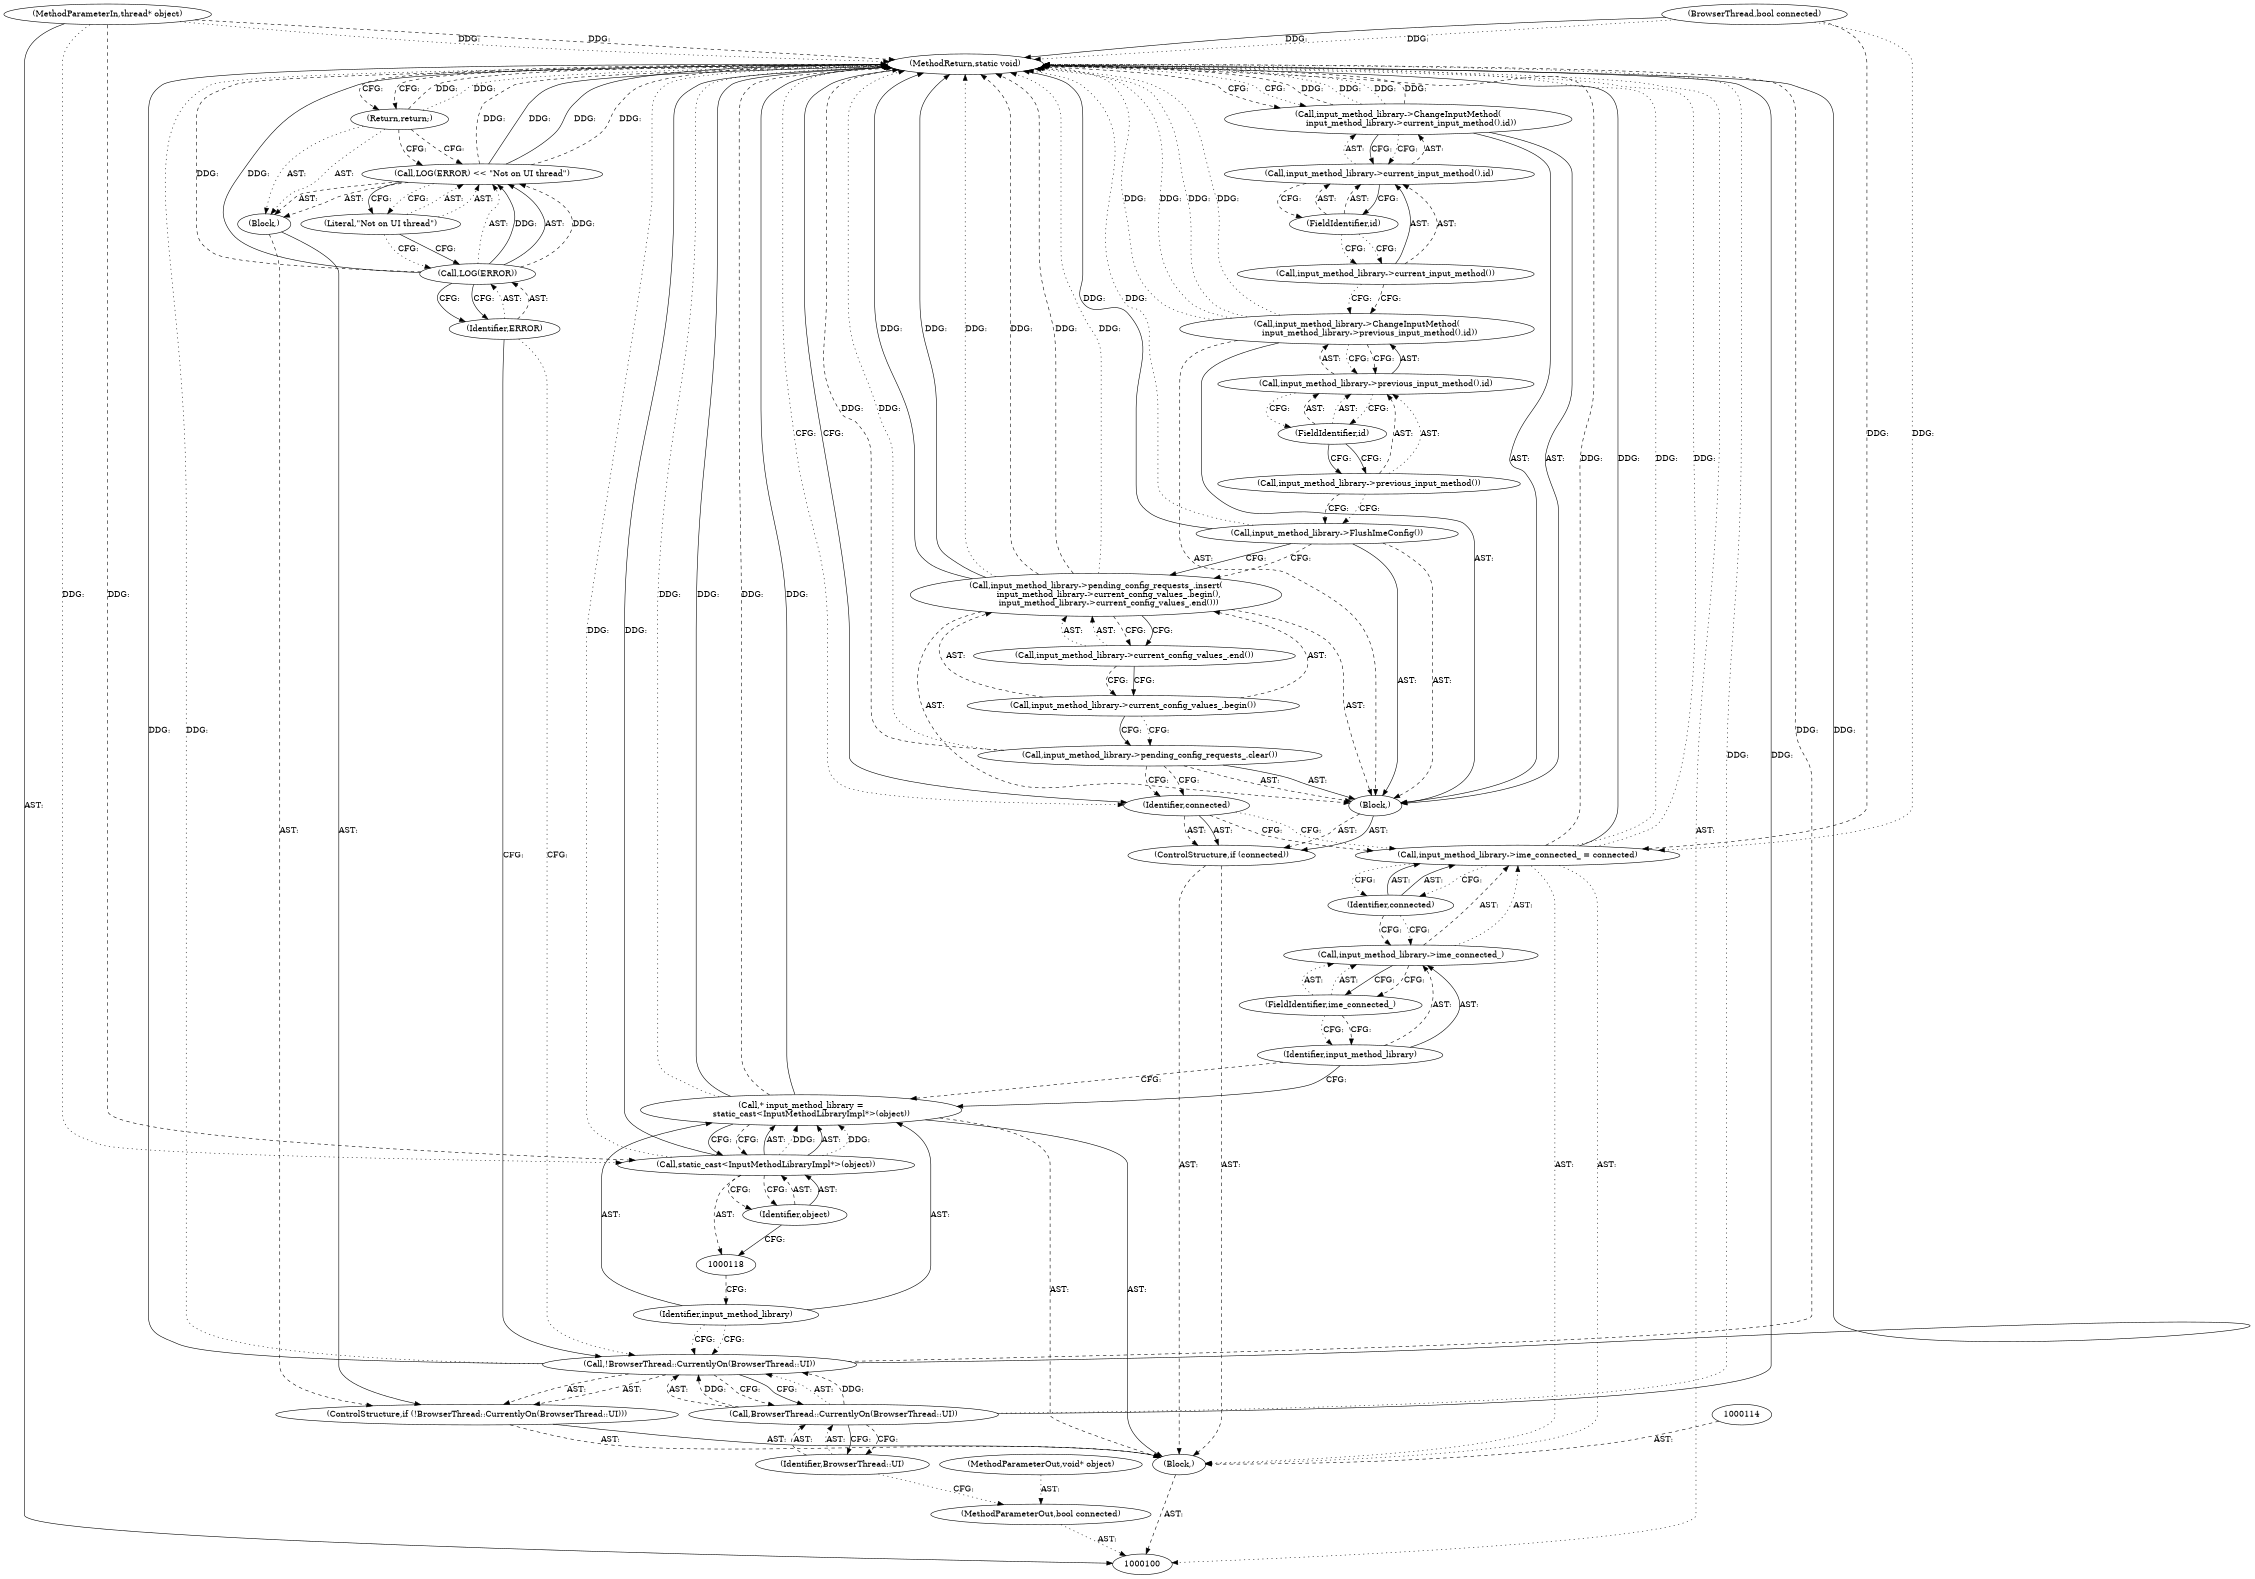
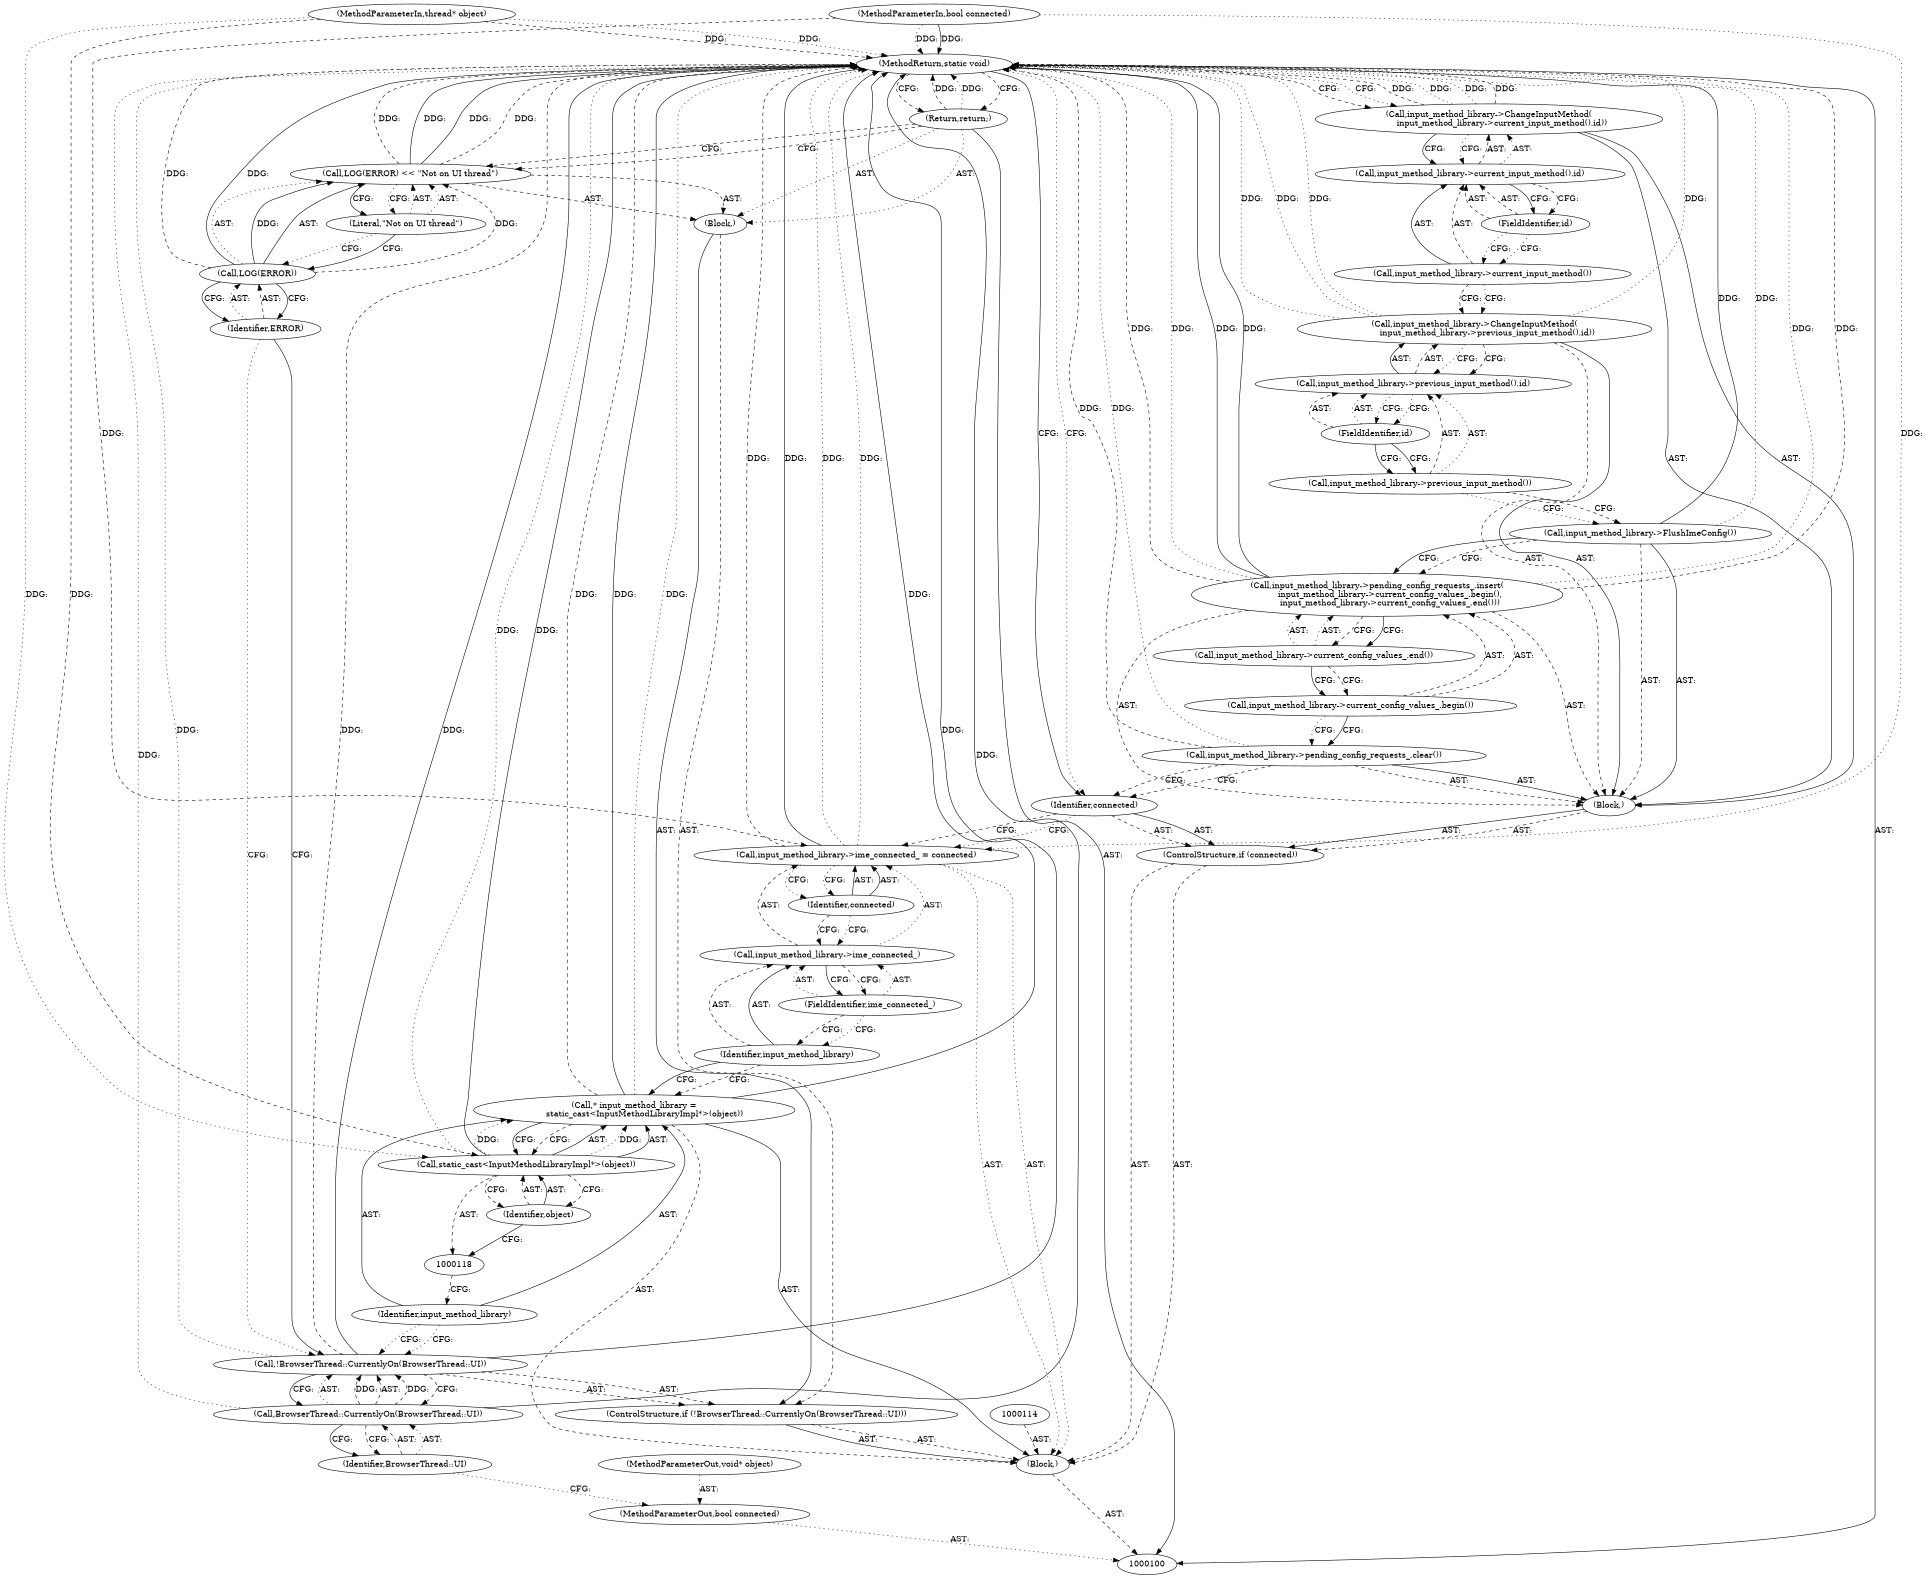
node "(BrowserThread,bool connected)": label "(BrowserThread,bool connected)" -> "(MethodParameterIn,bool connected)"
edge "(MethodReturn,static void)" -> "1000100": style dotted -> solid
edge "(MethodParameterIn,thread* object)" -> "1000100": now "(Return,return;)" -> "1000100"
